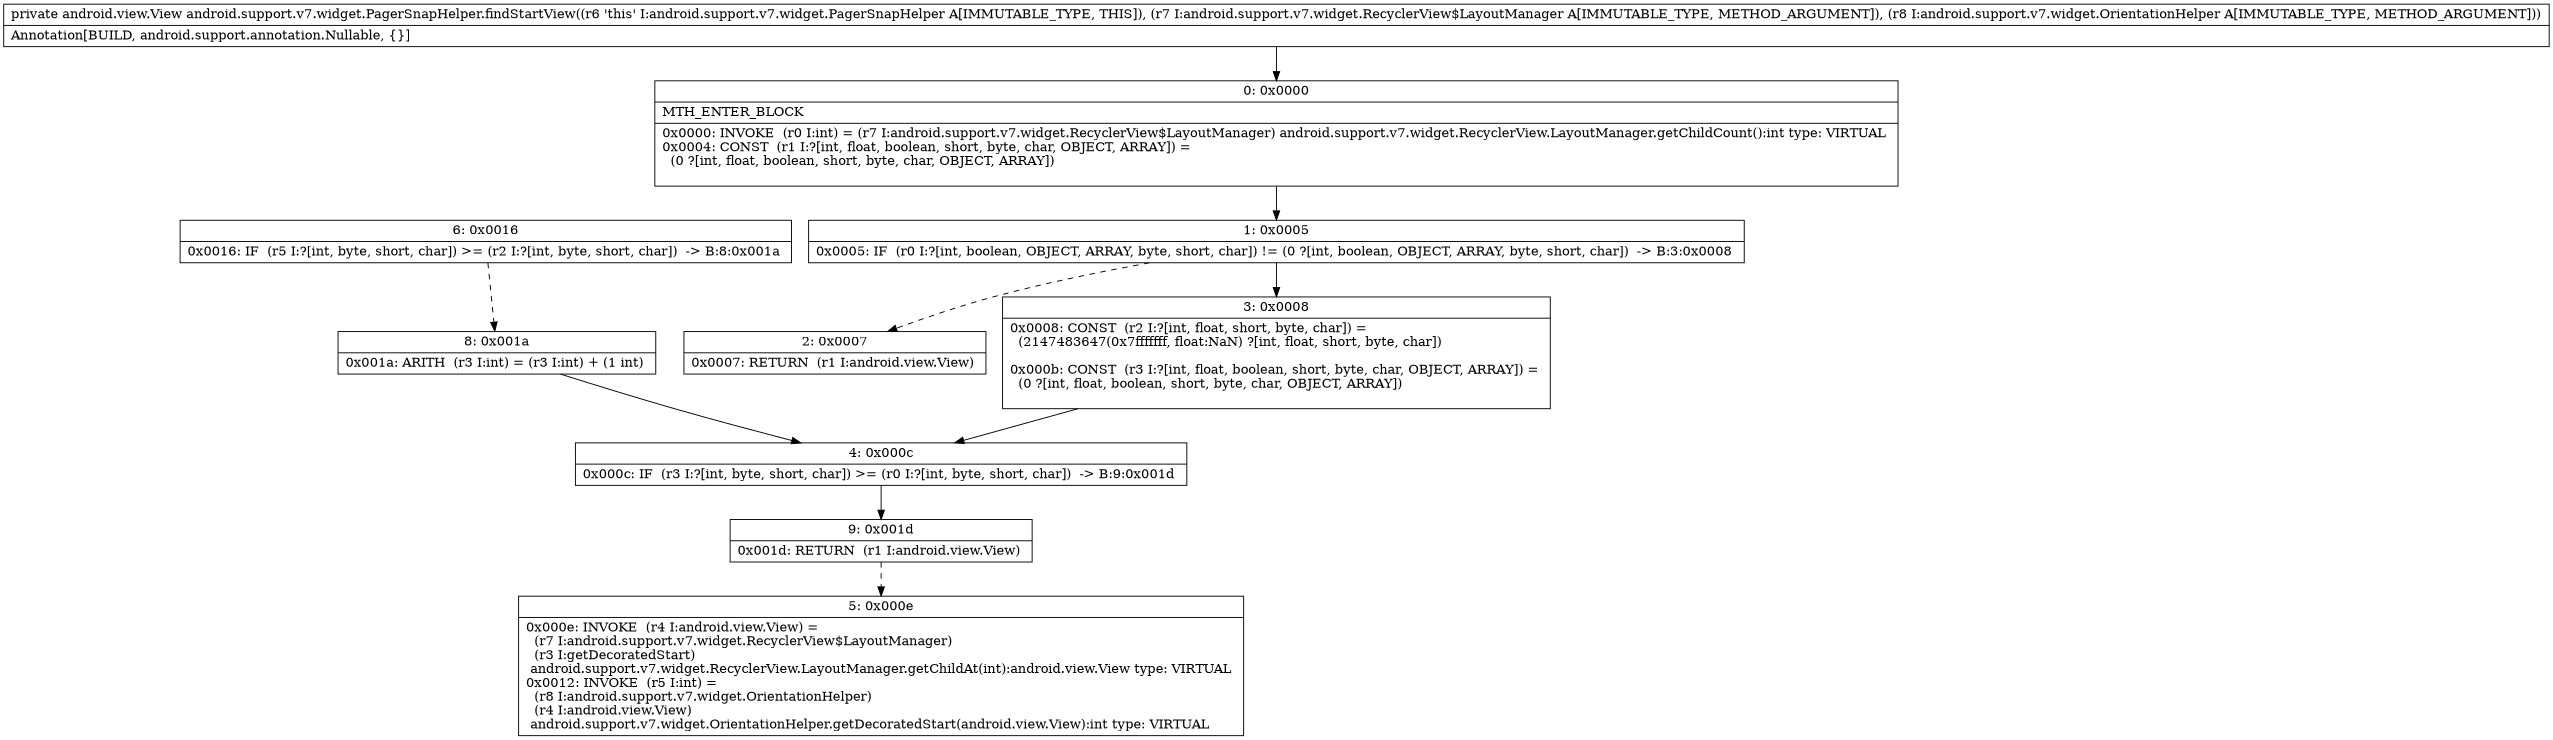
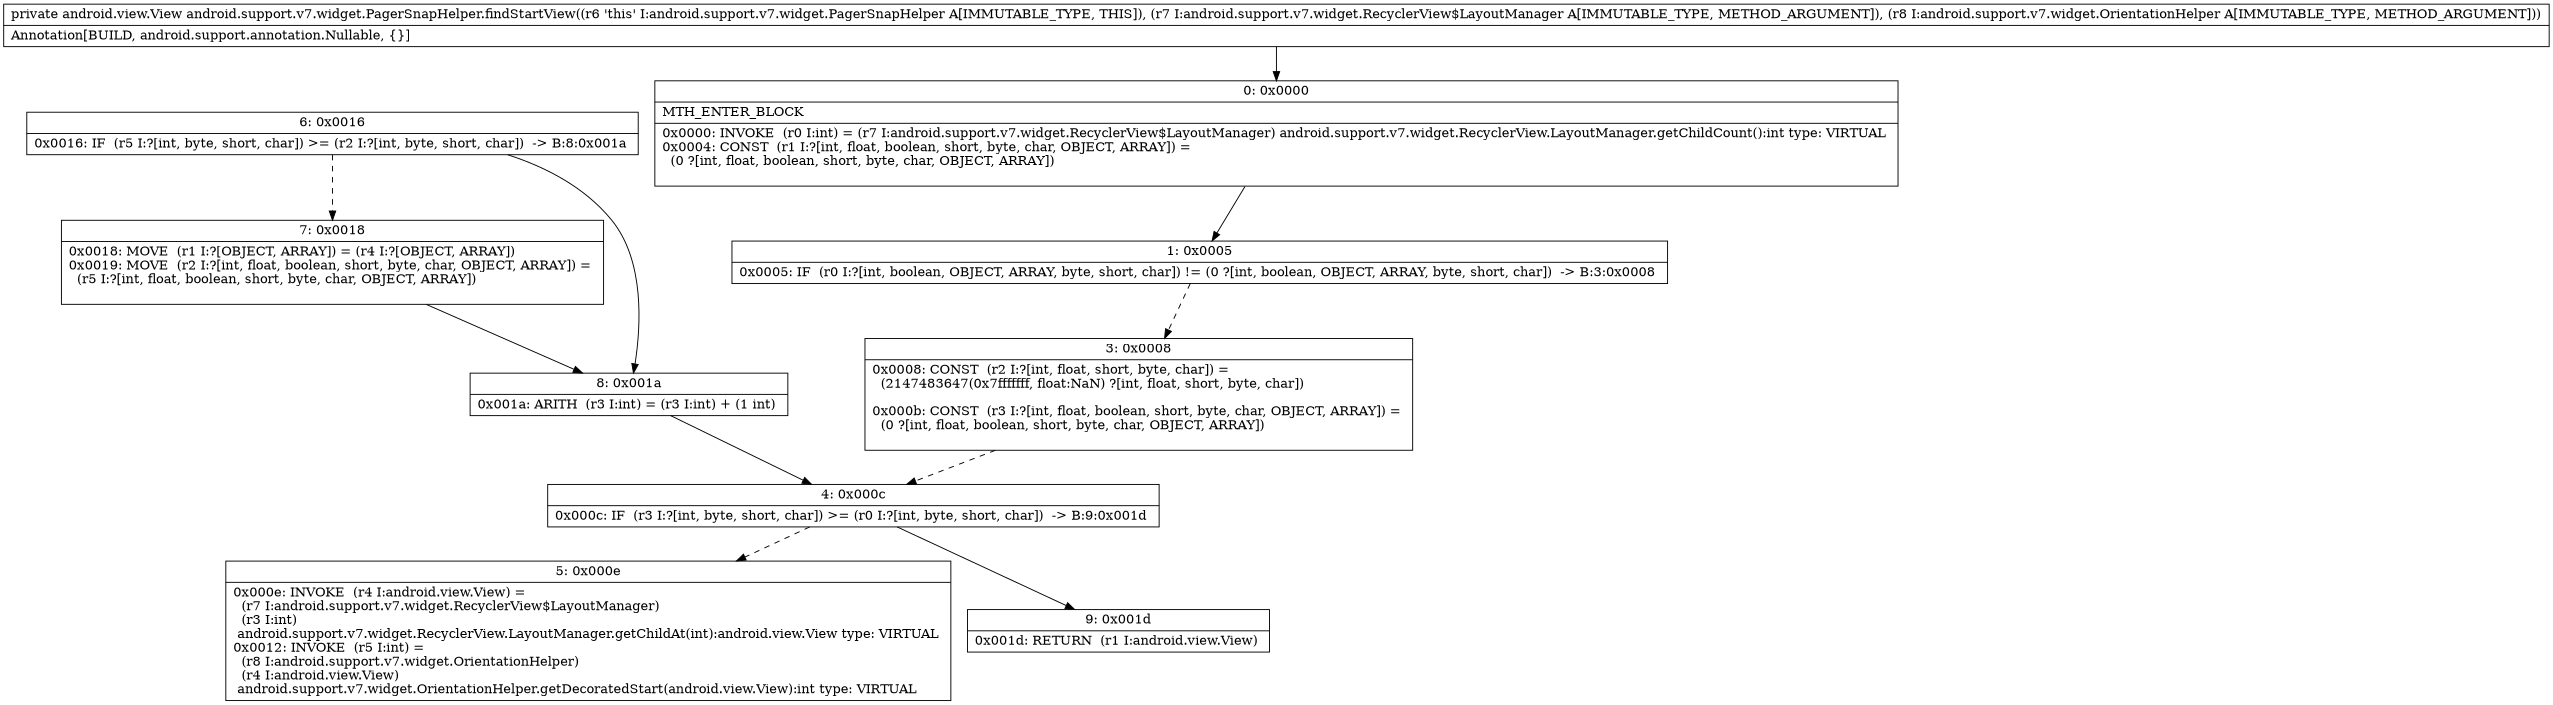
node "7: 0x0018": added
edge "1: 0x0005" -> "3: 0x0008": style solid -> dashed
edge "6: 0x0016" -> "8: 0x001a": style dashed -> solid
node "2: 0x0007": removed
edge "3: 0x0008" -> "4: 0x000c": style solid -> dashed
edge "9: 0x001d" -> "5: 0x000e": now "4: 0x000c" -> "5: 0x000e"
node "5: 0x000e": text "(r3 I:getDecoratedStart)" -> "(r3 I:int)"
